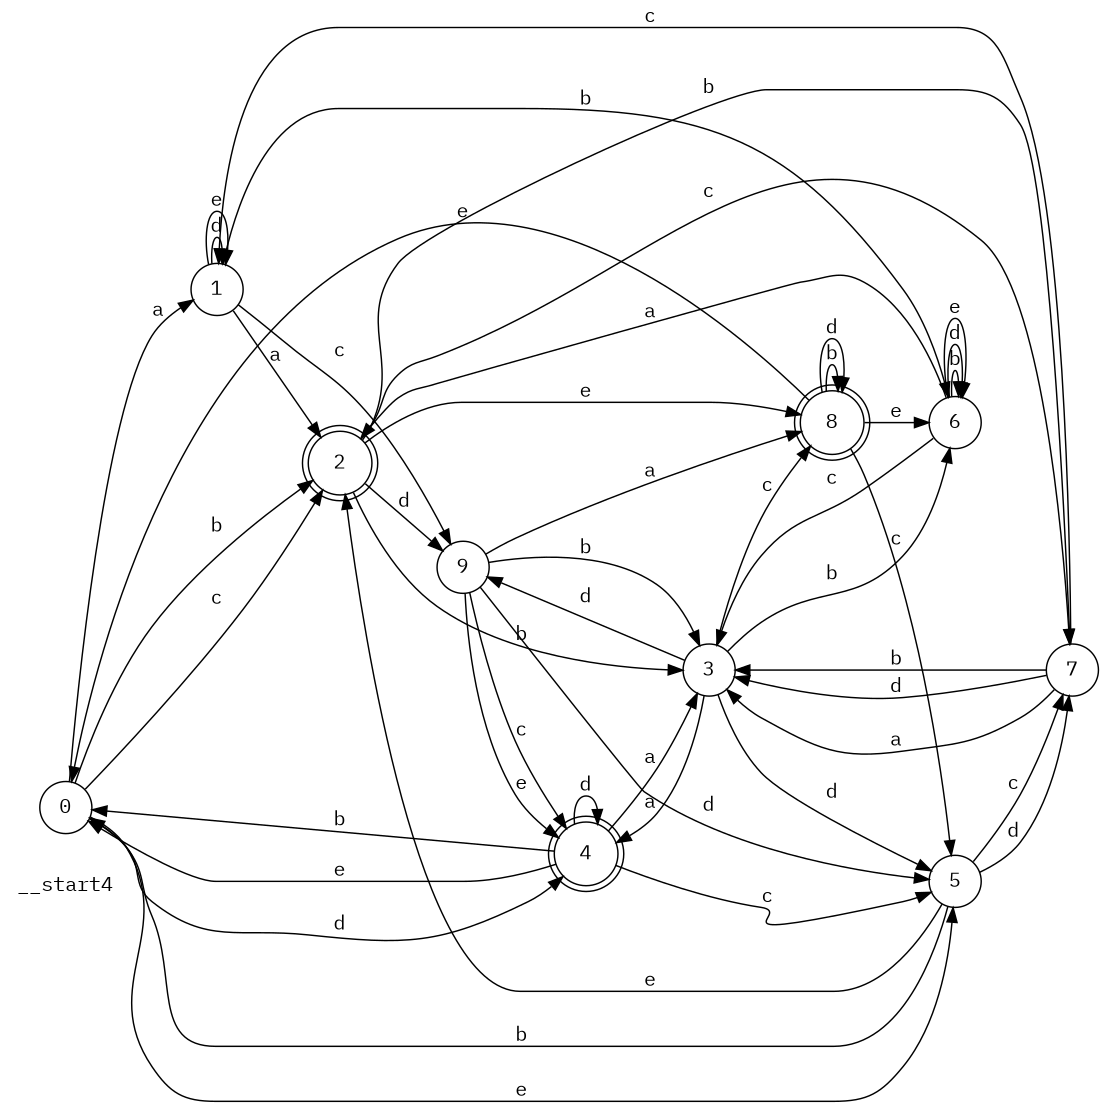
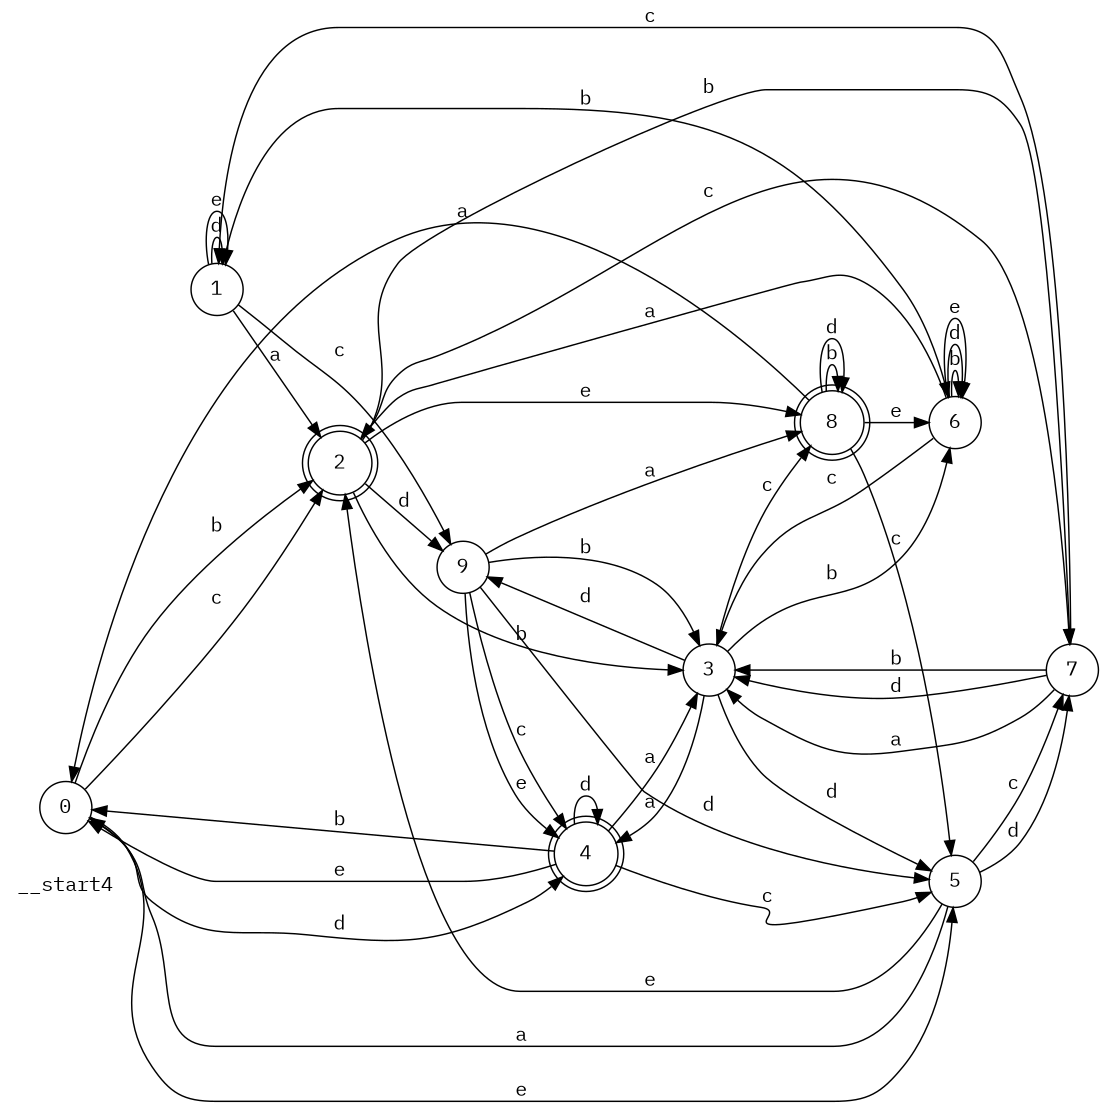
edge "8" -> "0": label "e" -> "a"
edge "0" -> "1": removed, label "a"
edge "5" -> "0": label "b" -> "a"
